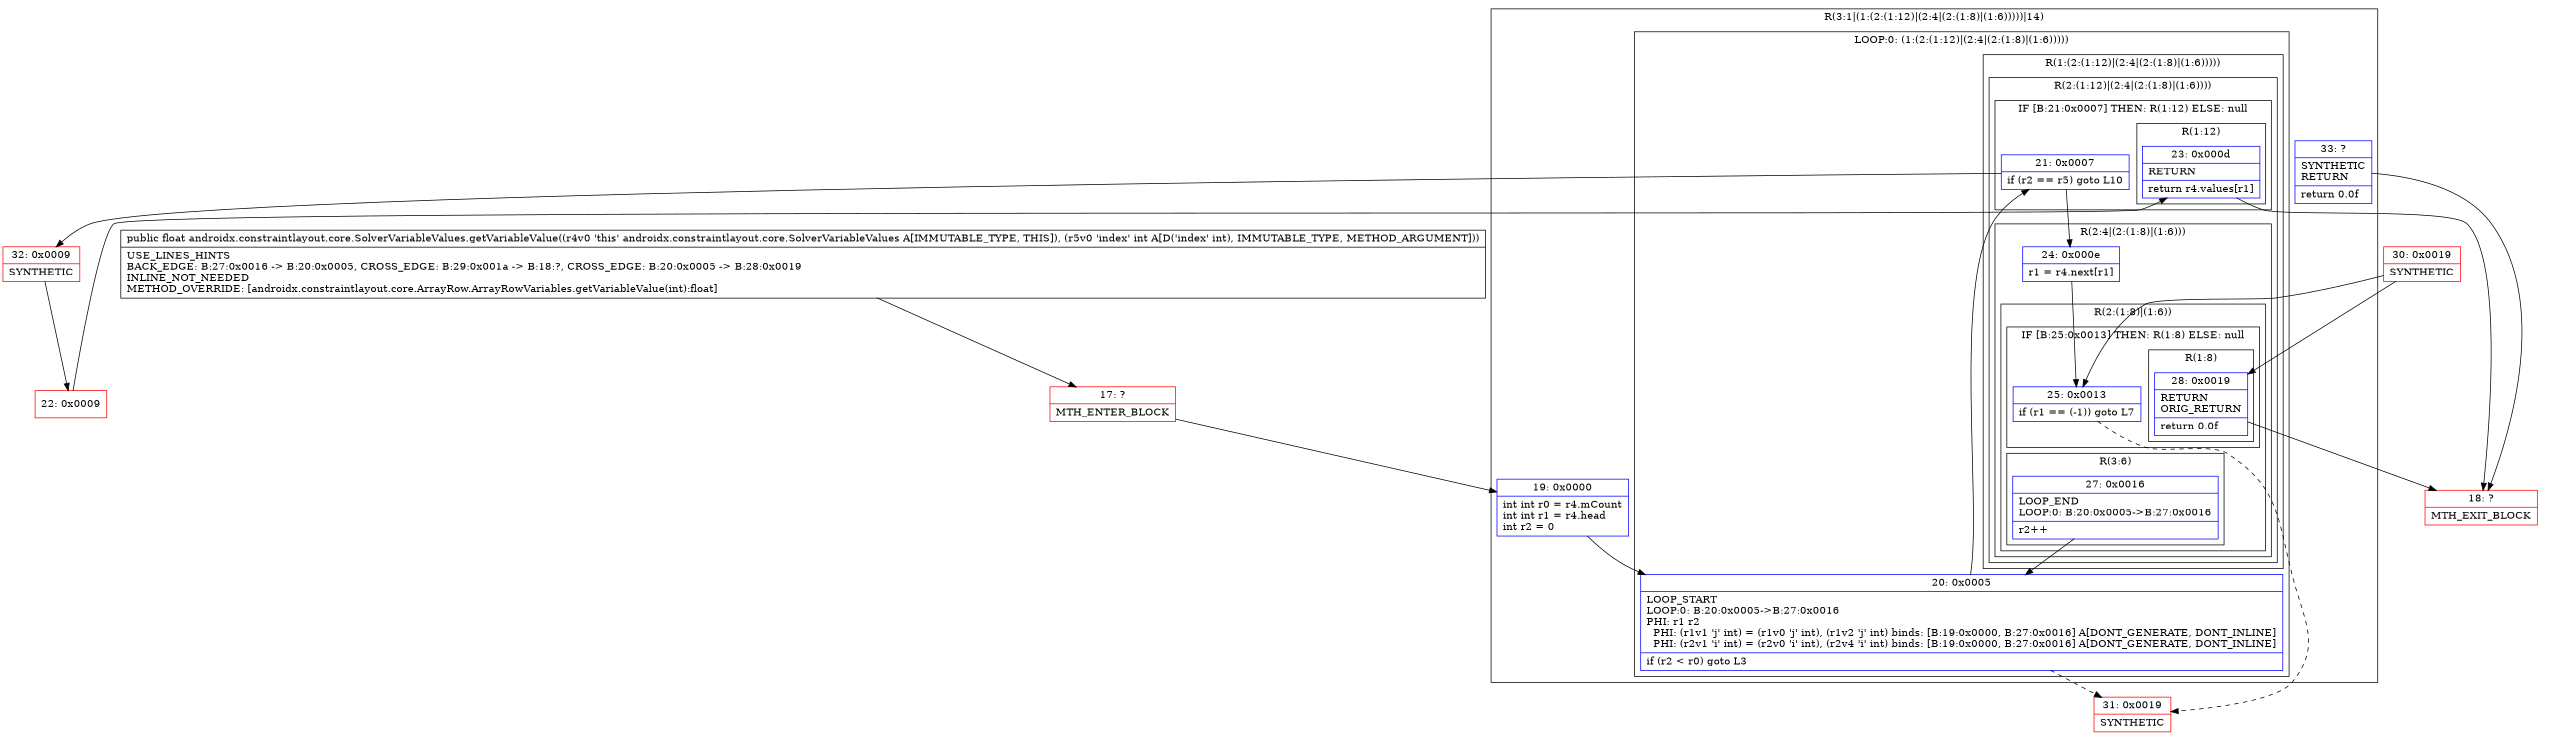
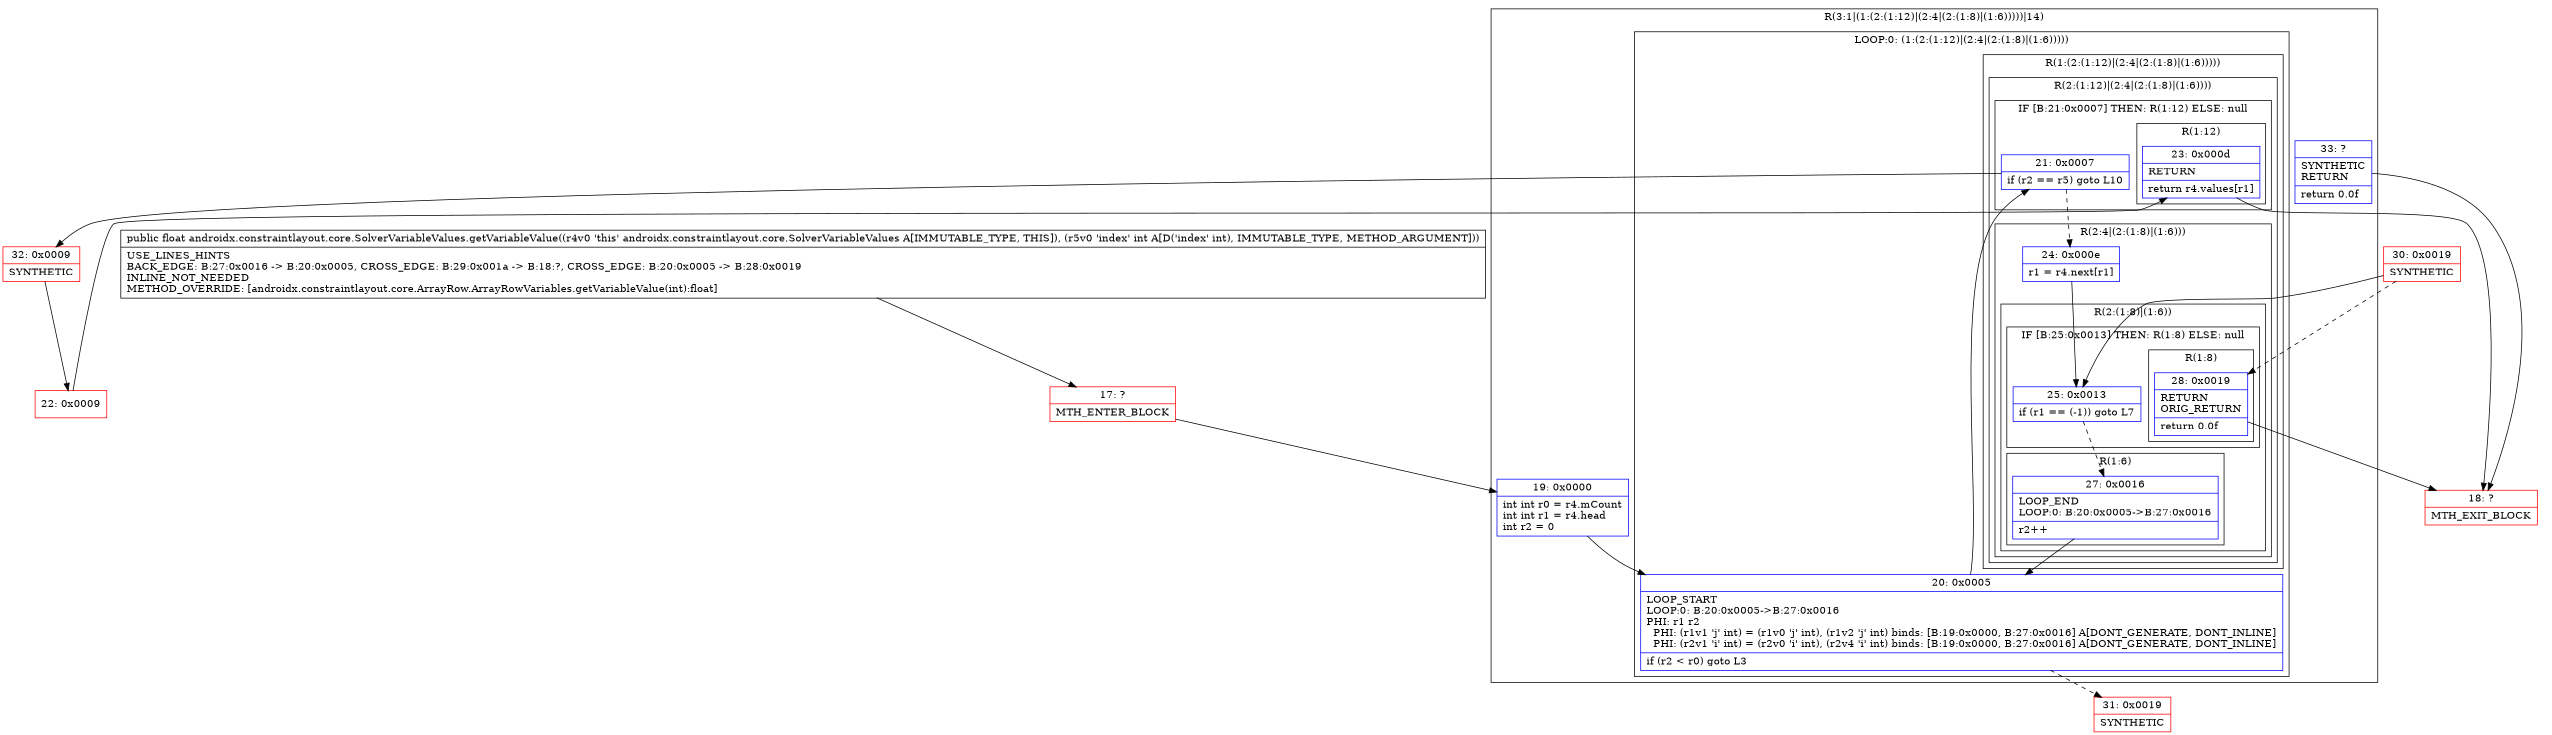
edge "21: 0x0007" -> "24: 0x000e": style solid -> dashed
edge "30: 0x0019" -> "28: 0x0019": style solid -> dashed
cluster "R(3:6)": label "R(3:6)" -> "R(1:6)"
edge "25: 0x0013" -> "31: 0x0019": now "25: 0x0013" -> "27: 0x0016"
